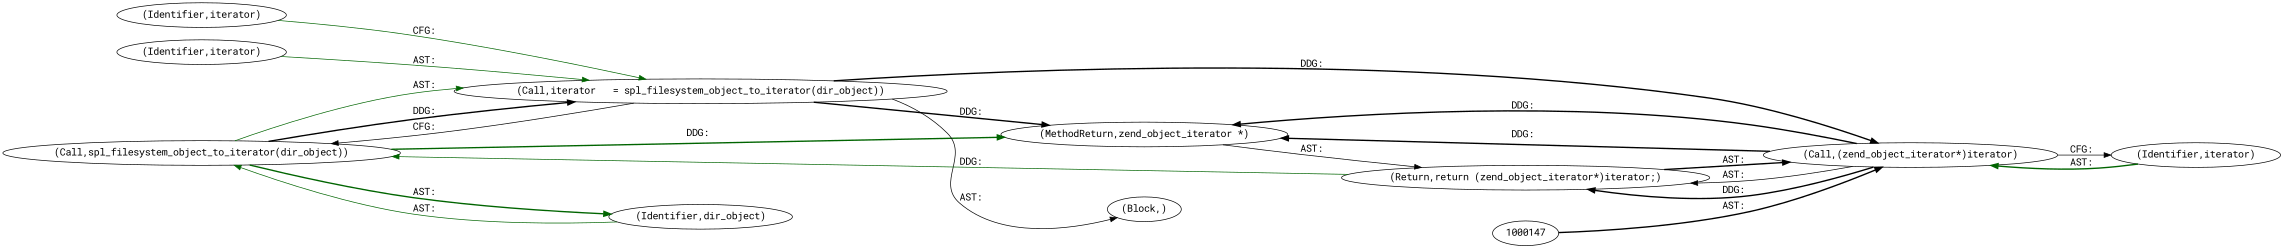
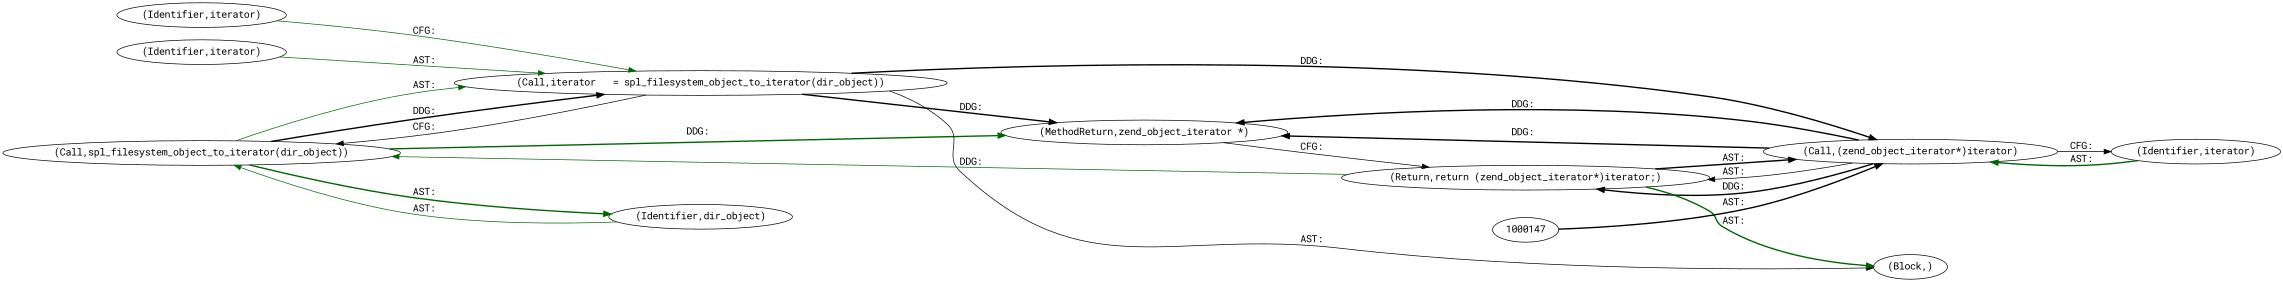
edge "(MethodReturn,zend_object_iterator *)" -> "(Return,return (zend_object_iterator*)iterator;)": label "AST: " -> "CFG: "
edge "(Return,return (zend_object_iterator*)iterator;)" -> "(Block,)": added, label "AST:"
